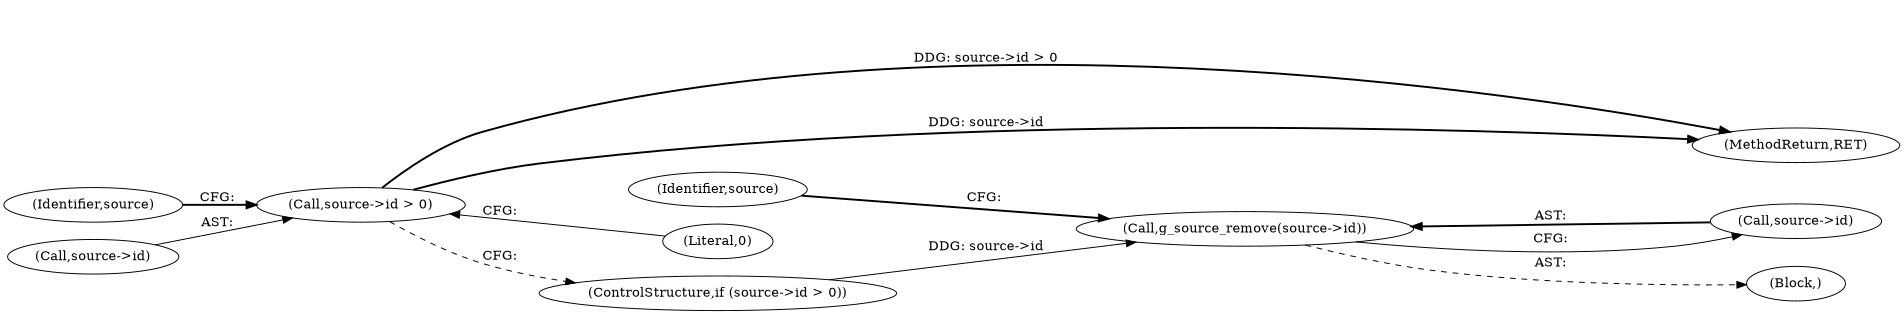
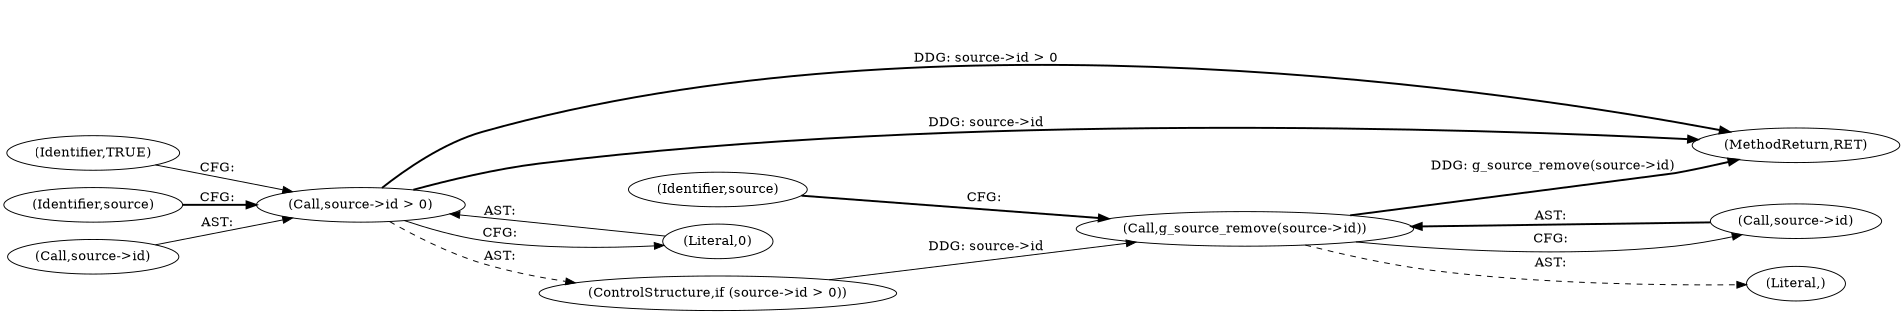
node "(Identifier,TRUE)": added
edge "(Call,g_source_remove(source->id))" -> "(MethodReturn,RET)": added, label "DDG: g_source_remove(source->id)"
edge "(Literal,0)" -> "(Call,source->id > 0)": label "CFG: " -> "AST: "
edge "(Call,source->id > 0)" -> "(Literal,0)": added, label "CFG:"
edge "(Call,source->id > 0)" -> "(ControlStructure,if (source->id > 0))": label "CFG: " -> "AST: "
node "(Block,)": label "(Block,)" -> "(Literal,)"
